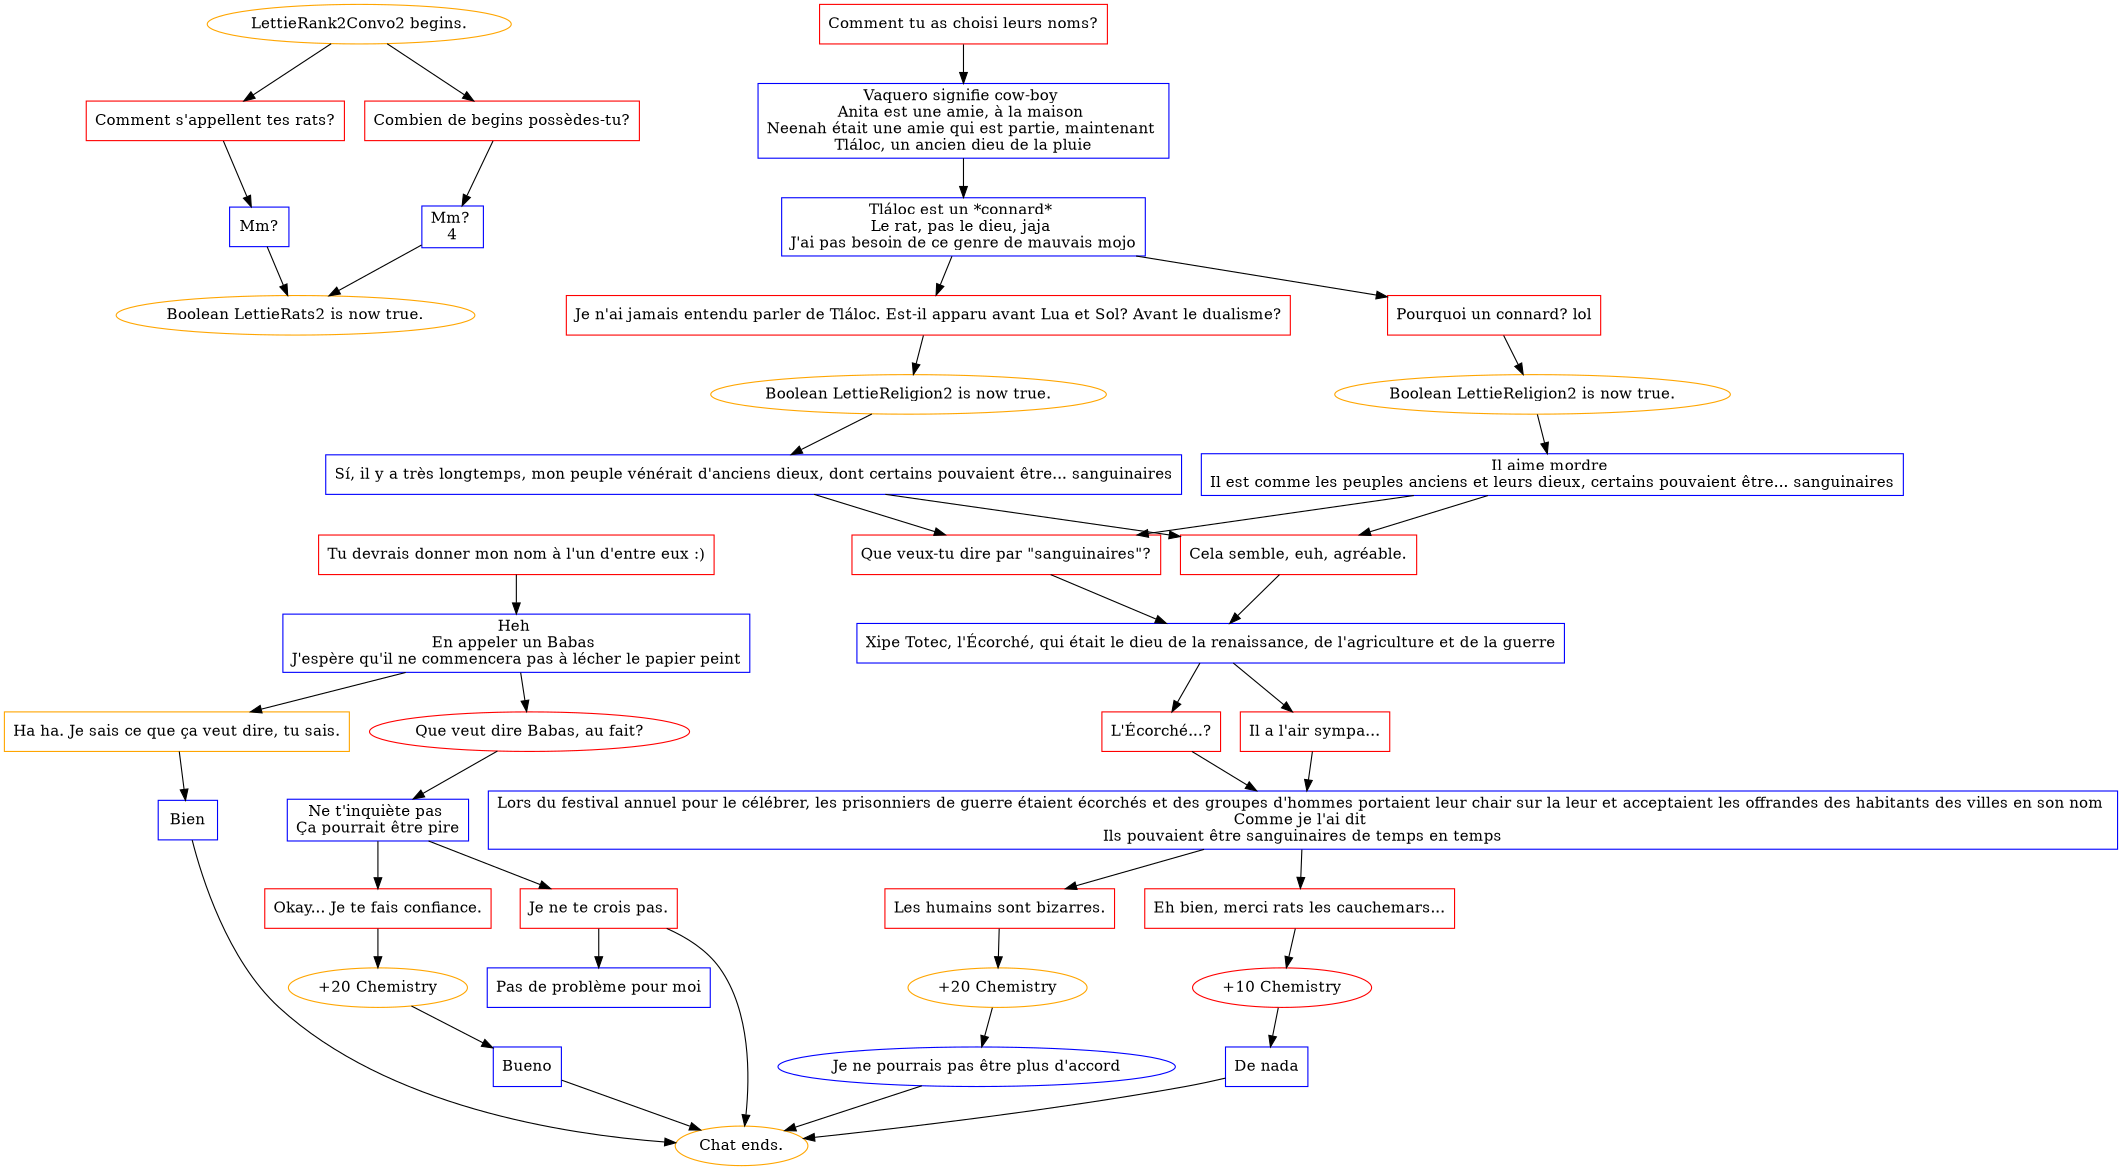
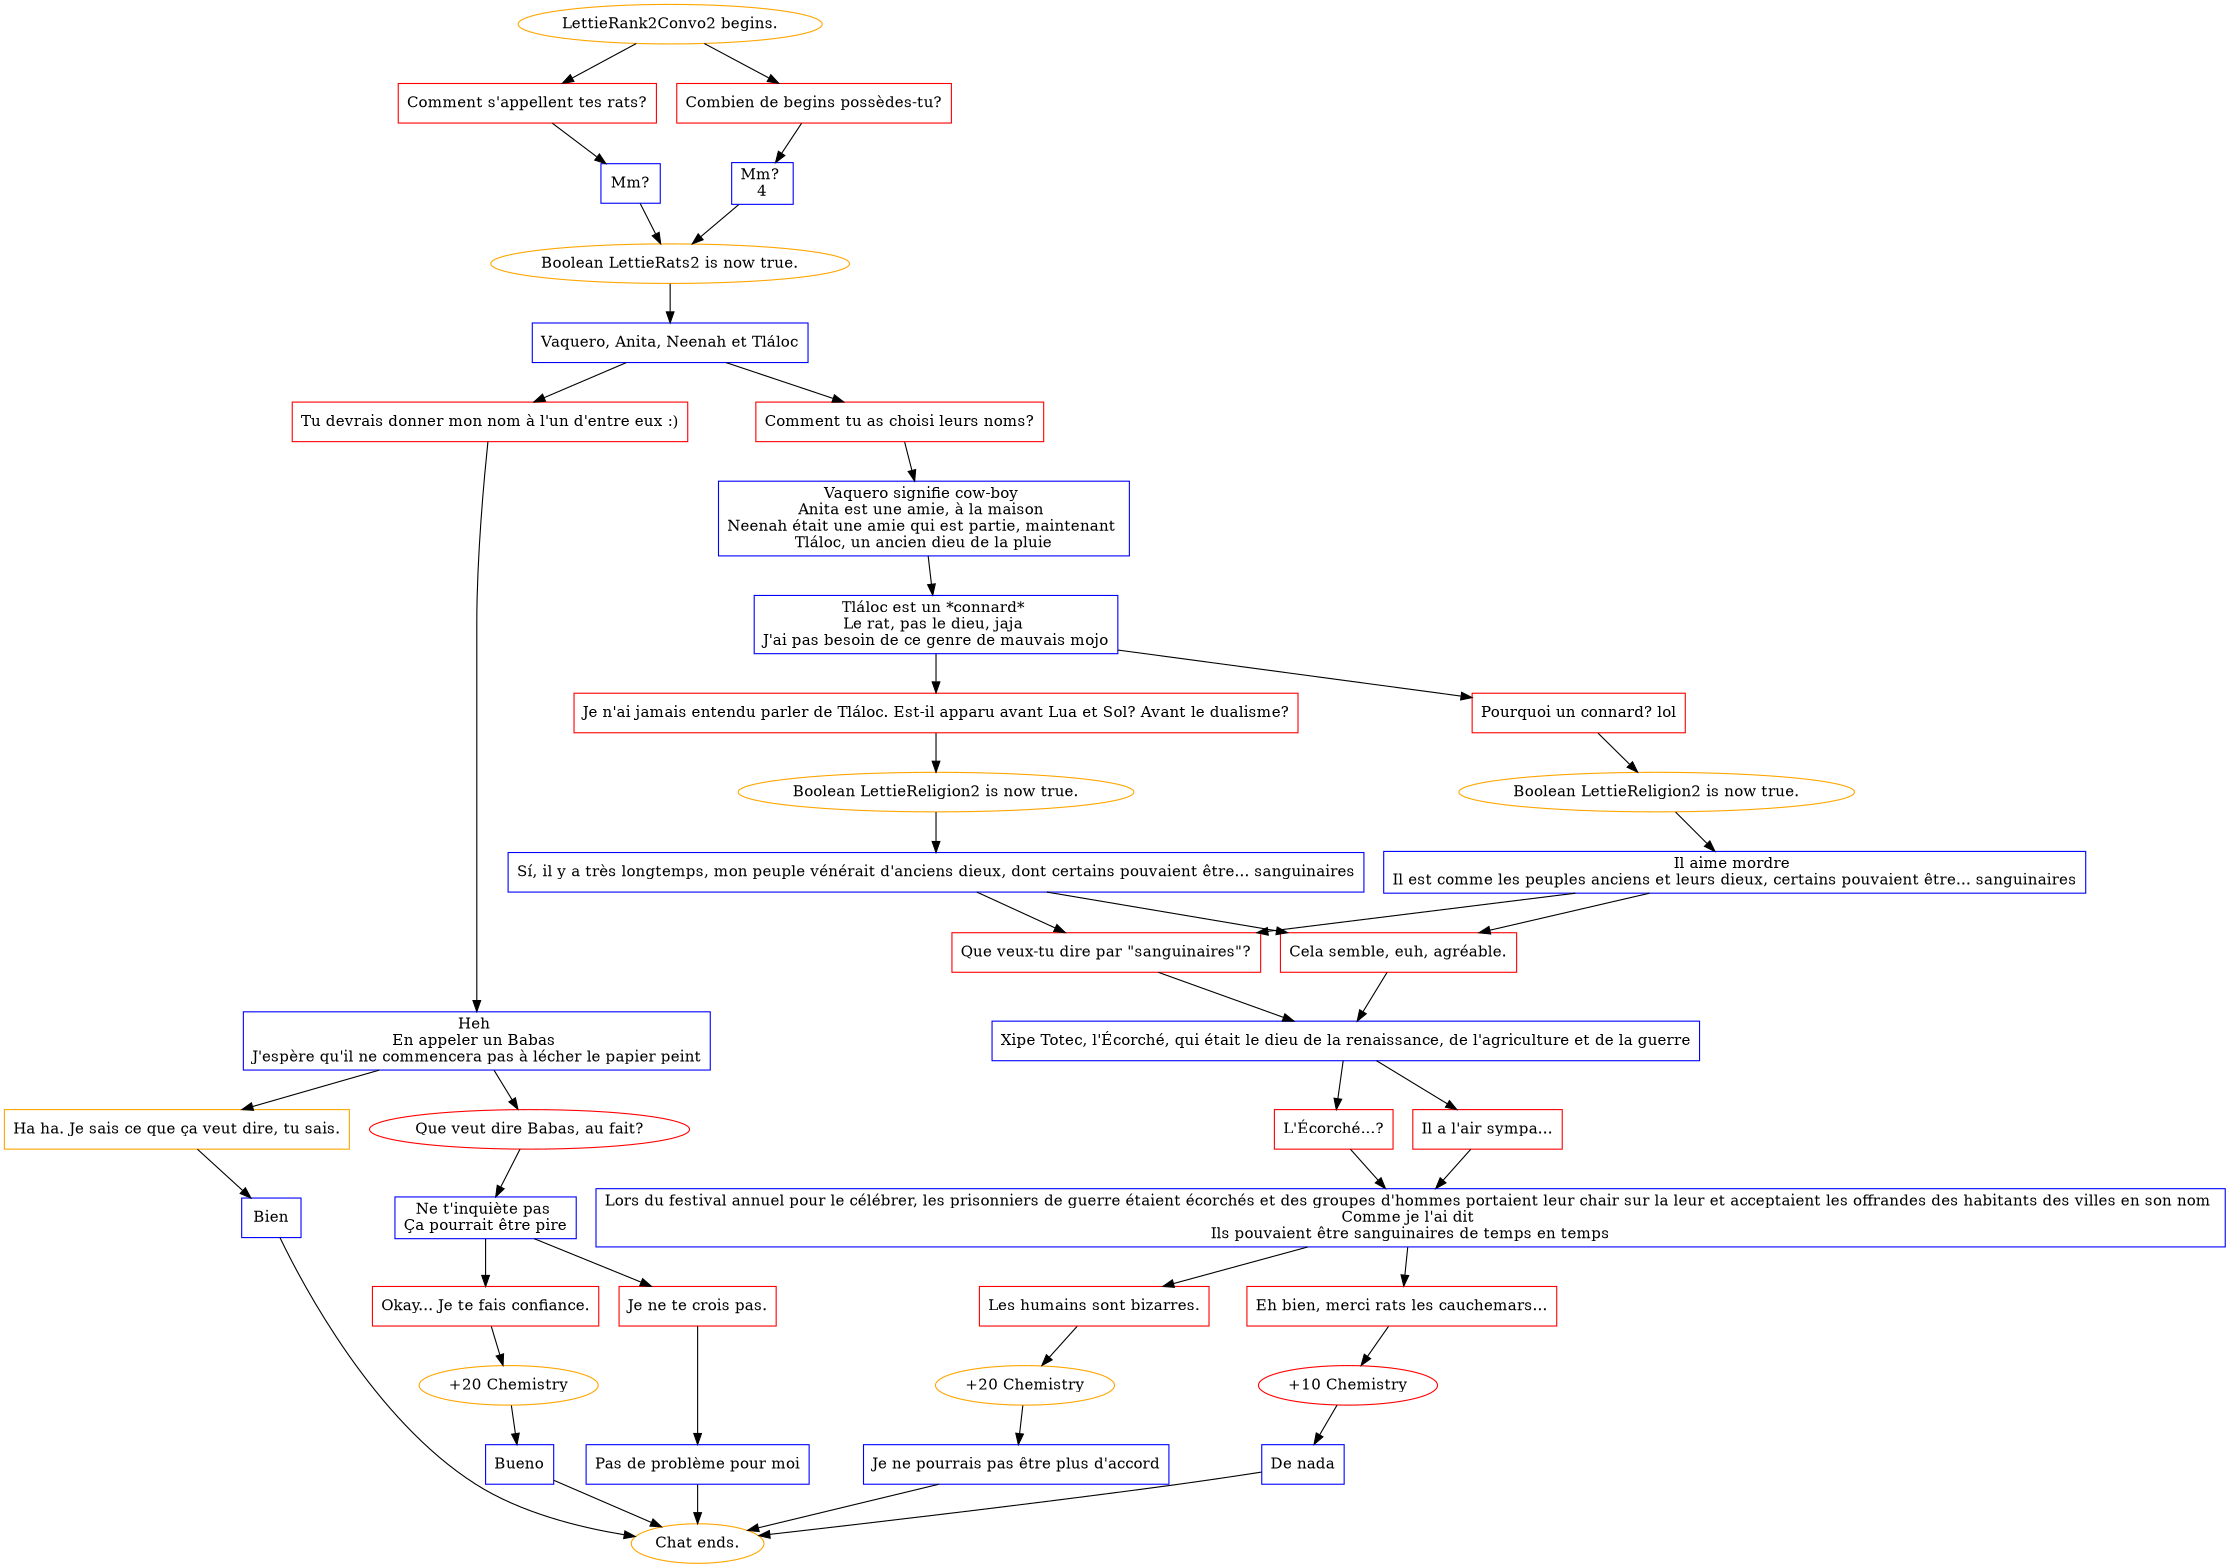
node "Vaquero, Anita, Neenah et Tláloc": added
edge "Je ne te crois pas." -> "Chat ends.": now "Pas de problème pour moi" -> "Chat ends."
node "Je ne pourrais pas être plus d'accord": shape ellipse -> box
